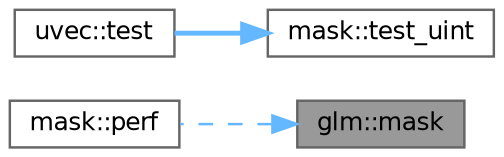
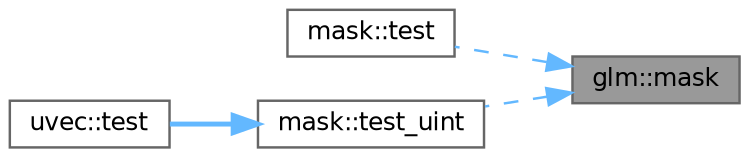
edge "mask::test_uint" -> "glm::mask": added
node "mask::perf": label "mask::perf" -> "mask::test"
